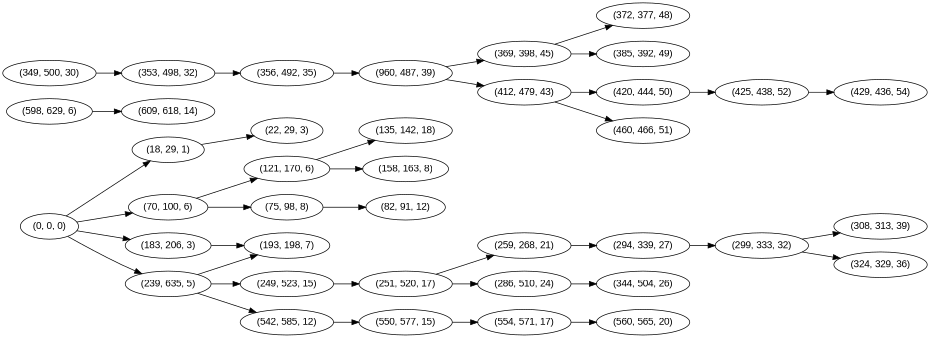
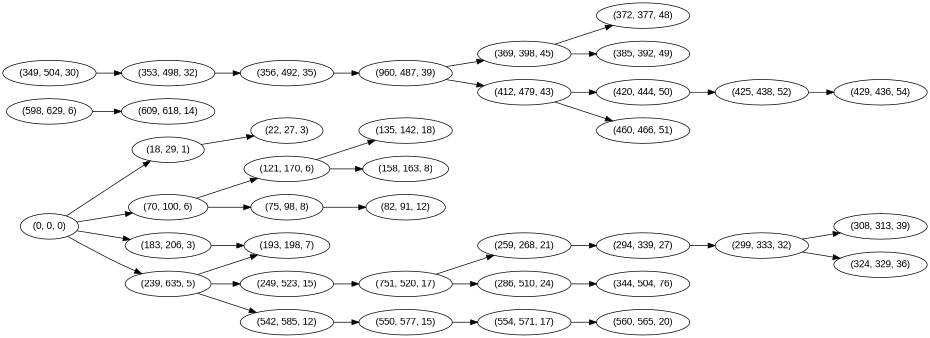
node "(349, 500, 30)": label "(349, 500, 30)" -> "(349, 504, 30)"
node "(22, 29, 3)": label "(22, 29, 3)" -> "(22, 27, 3)"
node "(251, 520, 17)": label "(251, 520, 17)" -> "(751, 520, 17)"
node "(344, 504, 26)": label "(344, 504, 26)" -> "(344, 504, 76)"
